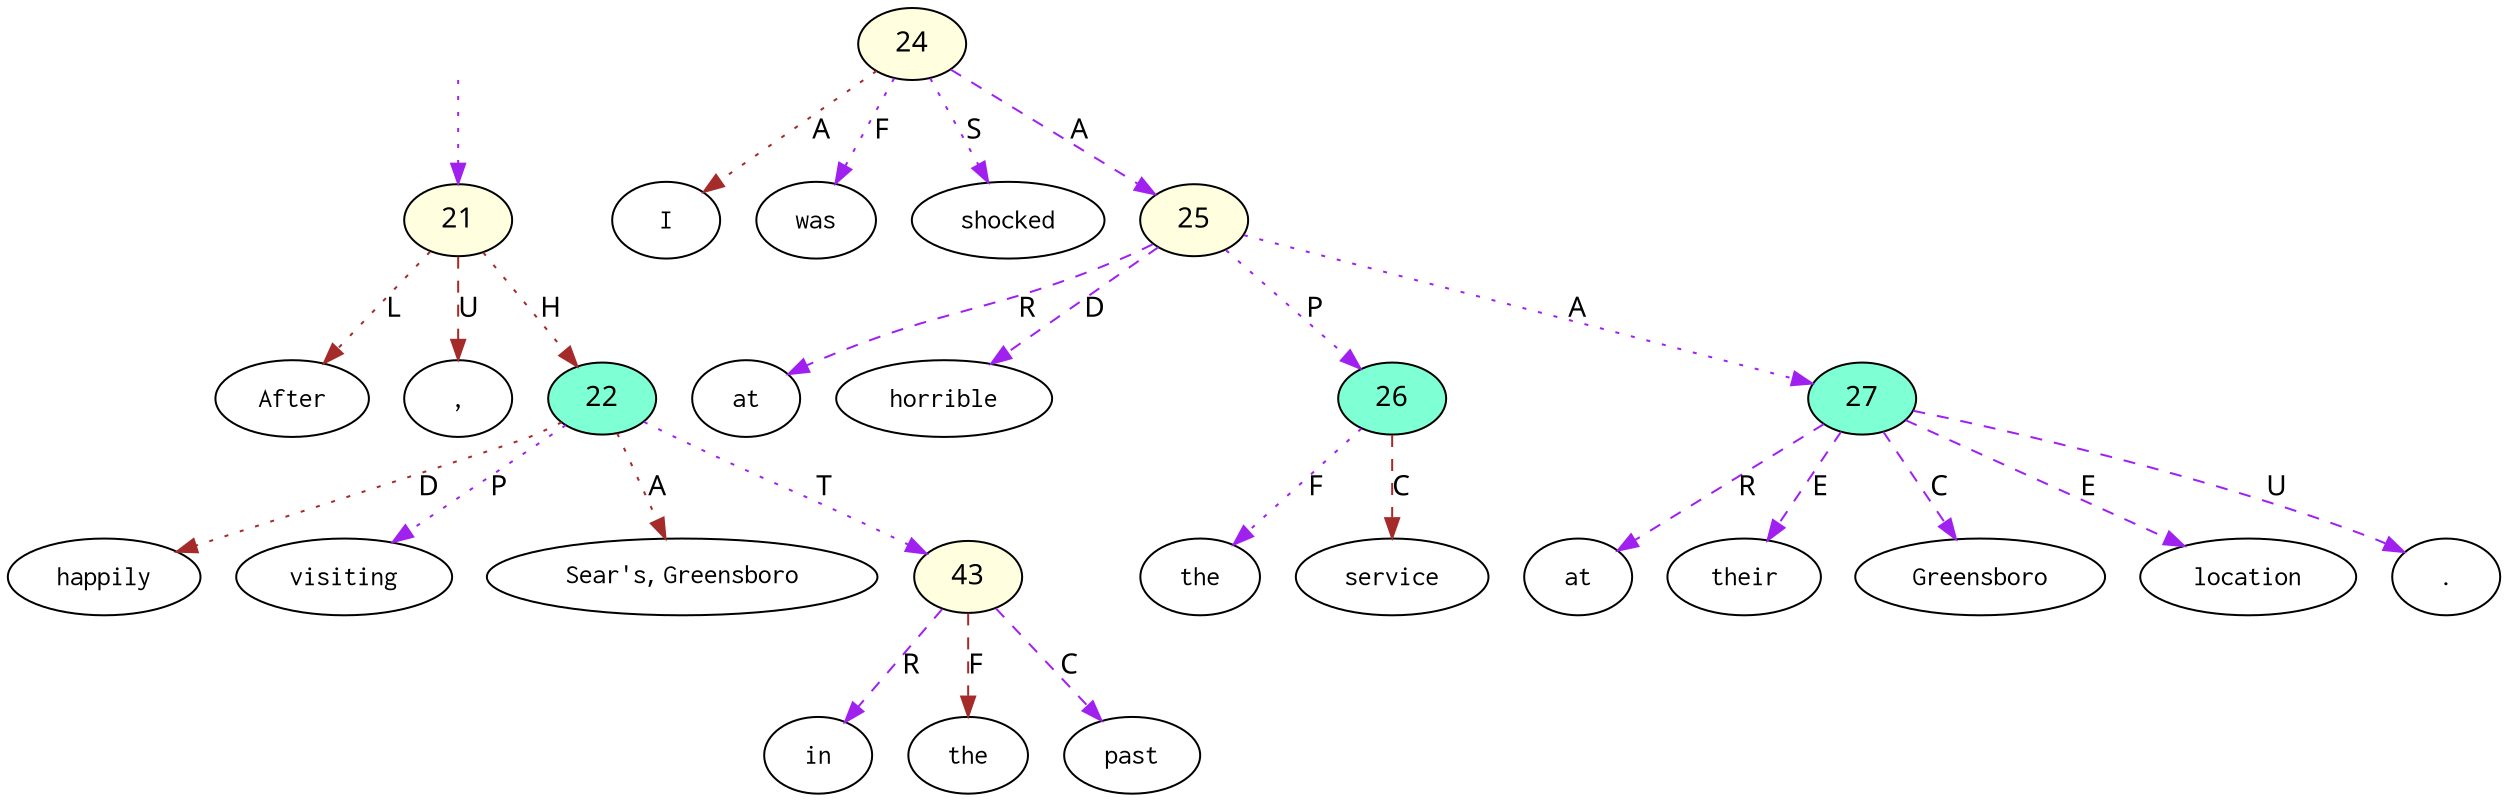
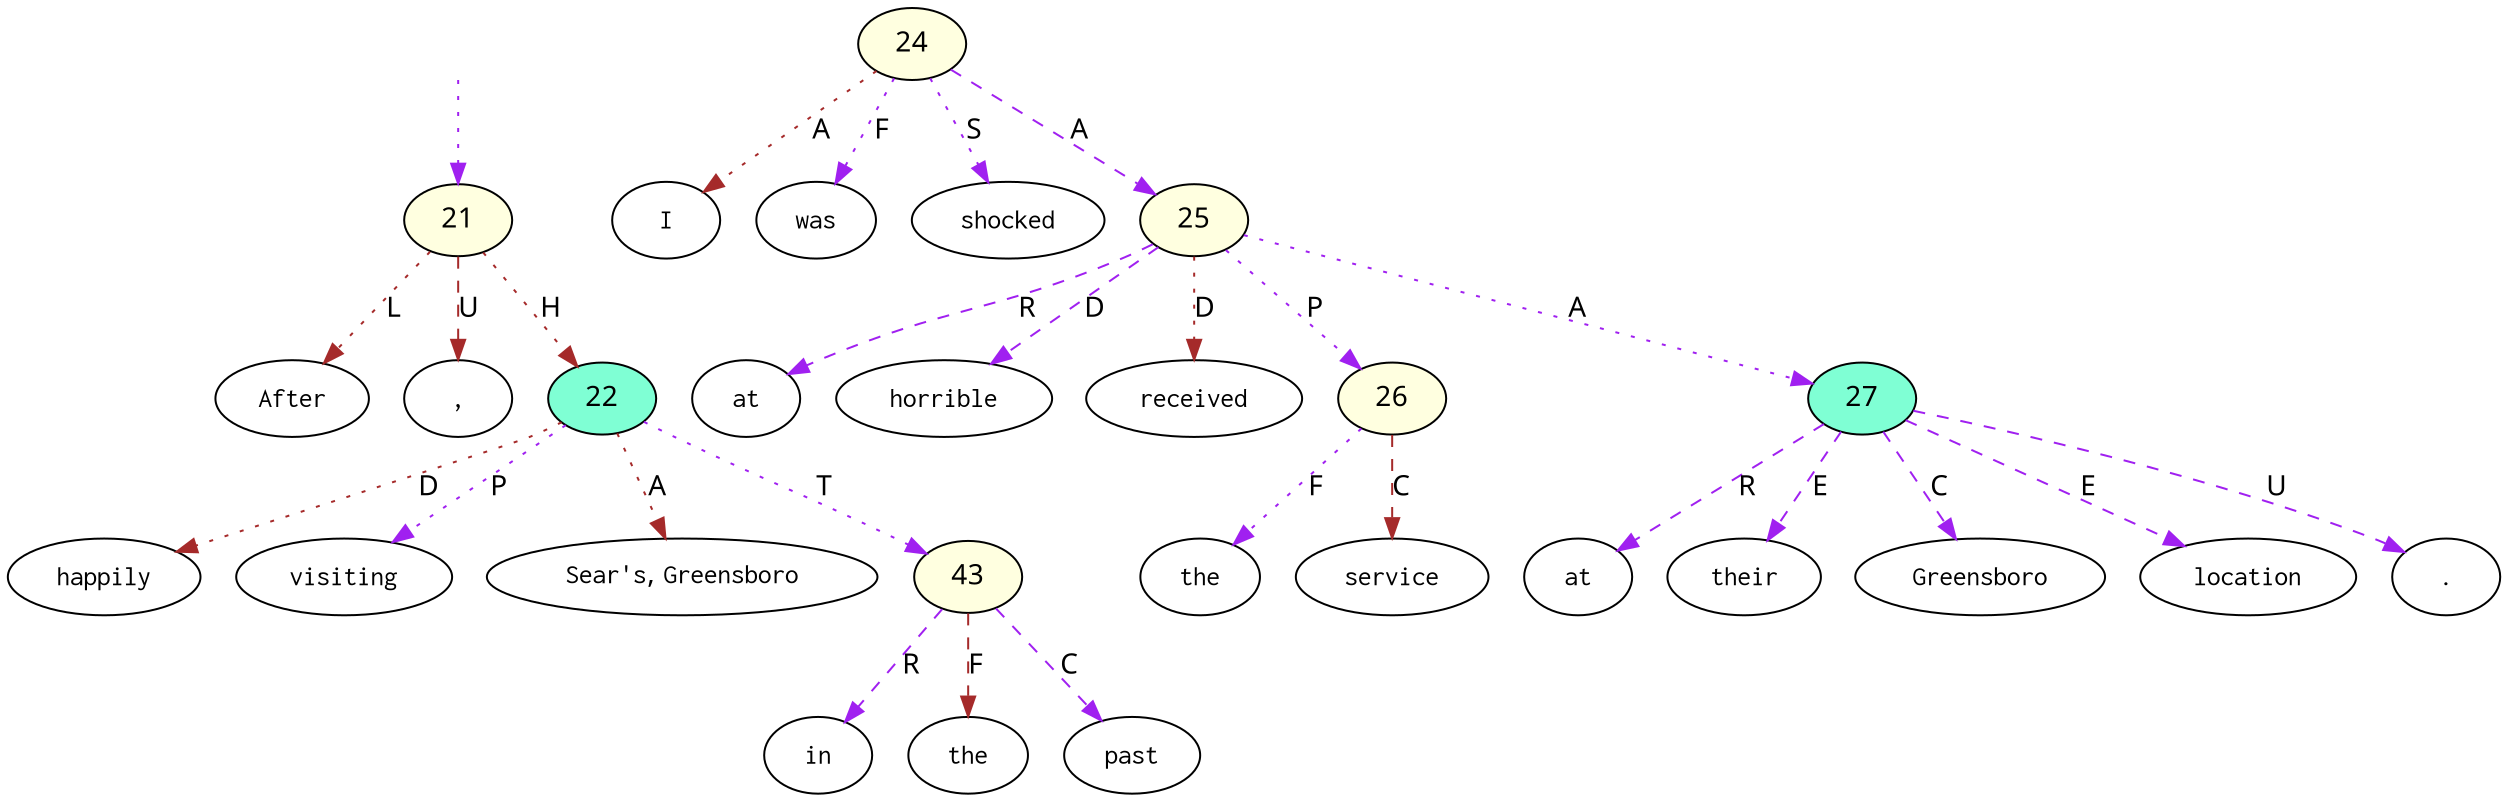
node "received": added
node "26": fillcolor aquamarine -> lightyellow
